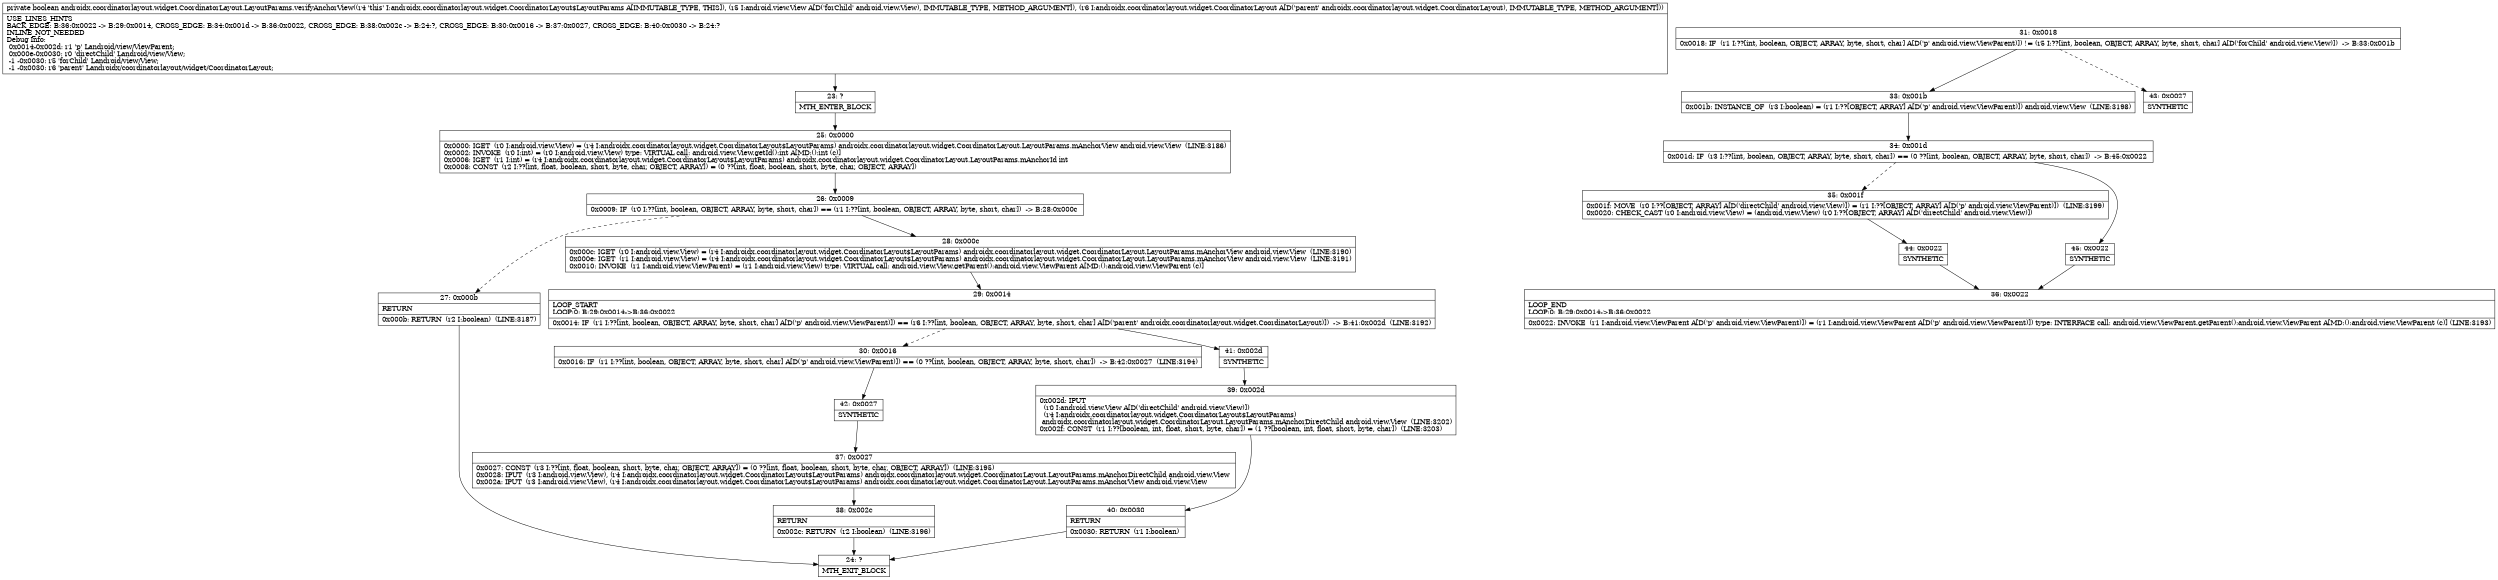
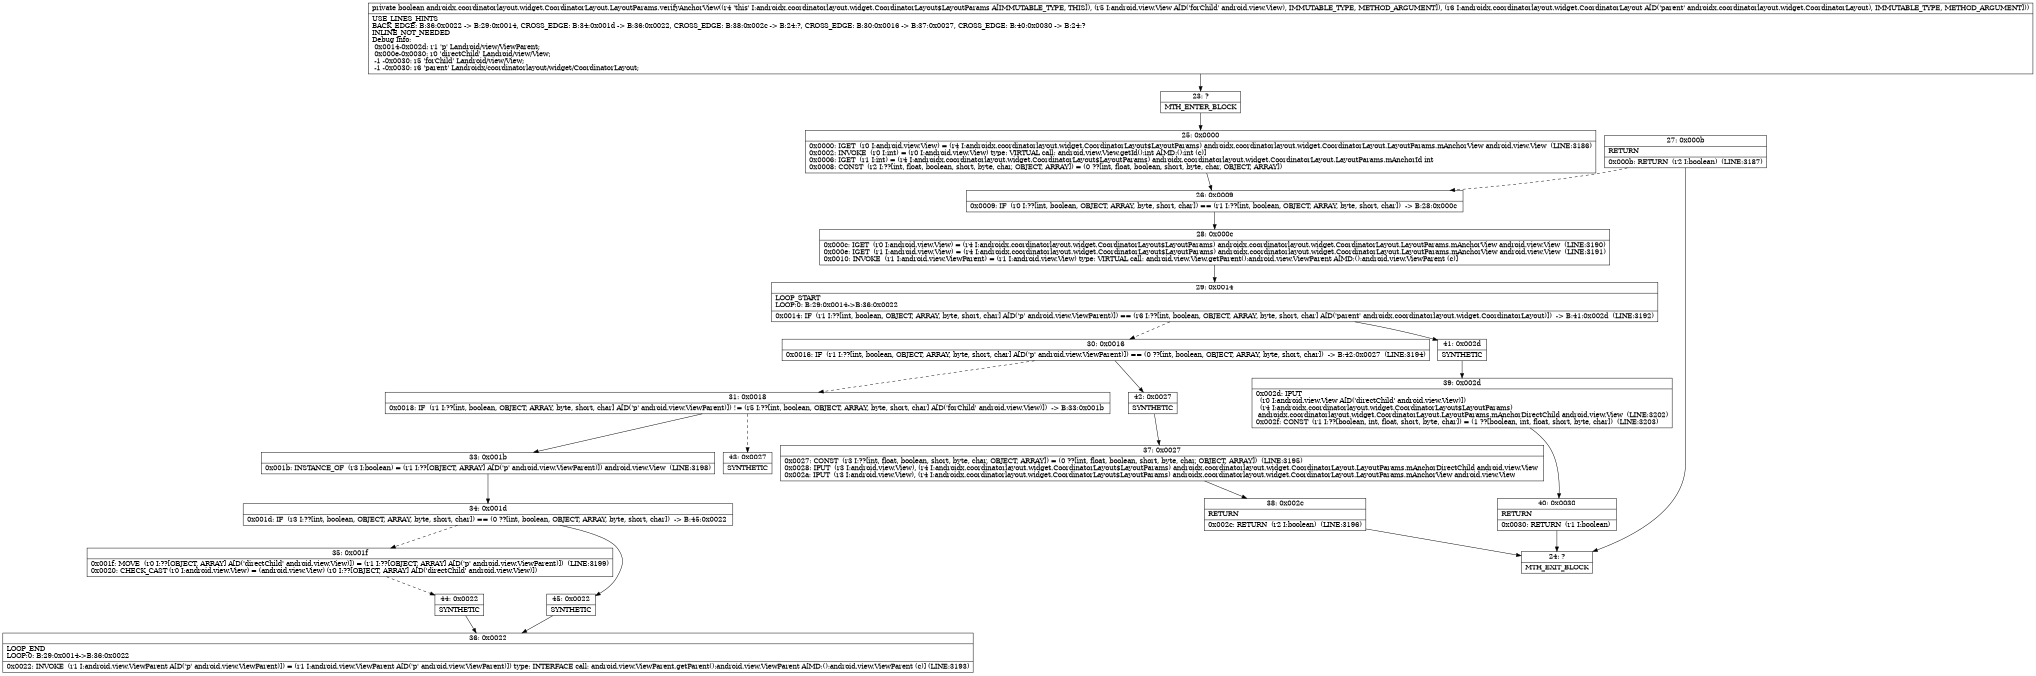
edge "35: 0x001f" -> "44: 0x0022": style solid -> dashed
edge "26: 0x0009" -> "27: 0x000b": reversed
edge "30: 0x0016" -> "31: 0x0018": added
